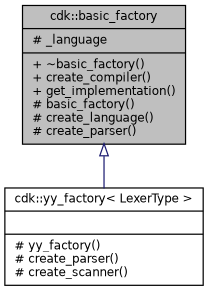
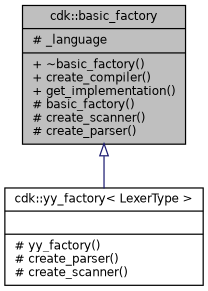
node "cdk::basic_factory": text "# create_language()" -> "# create_scanner()"
